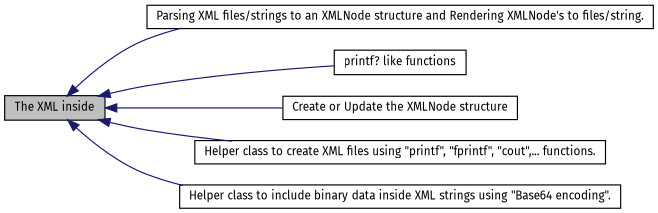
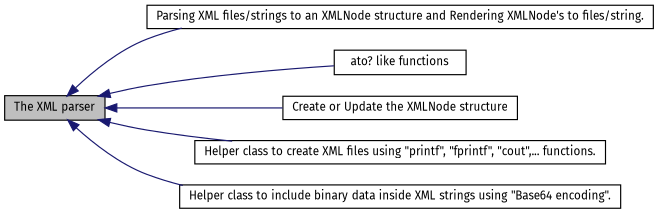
node "printf? like functions": label "printf? like functions" -> "ato? like functions"
node "The XML inside": label "The XML inside" -> "The XML parser"
